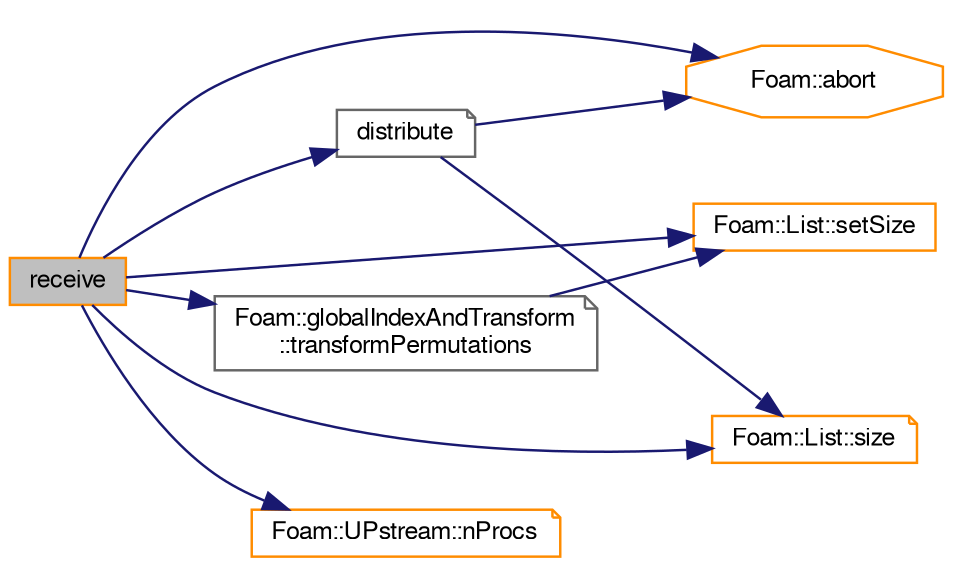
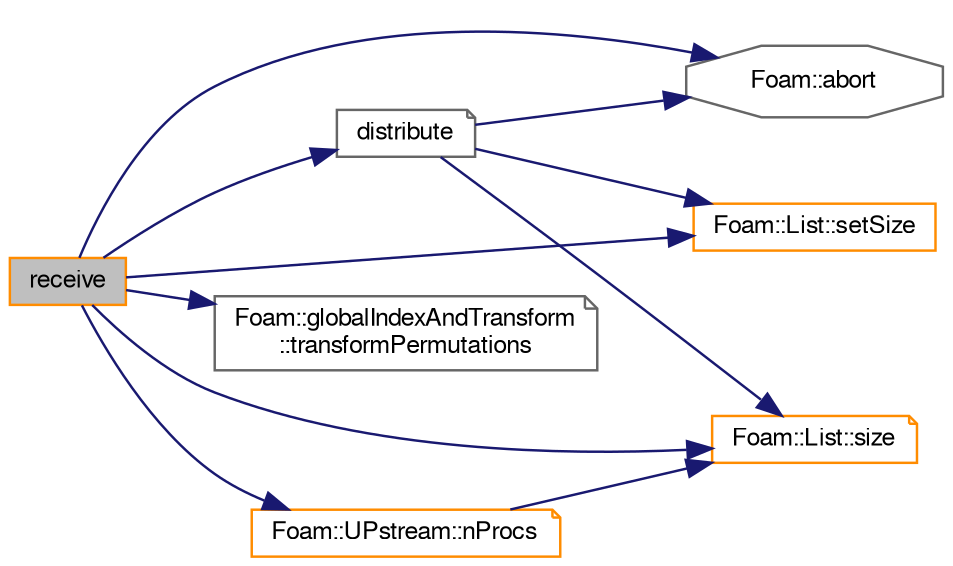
node "Foam::abort": color darkorange -> gray40
edge "Foam::globalIndexAndTransform ::transformPermutations" -> "Foam::List::setSize": now "distribute" -> "Foam::List::setSize"
edge "Foam::UPstream::nProcs" -> "Foam::List::size": added
